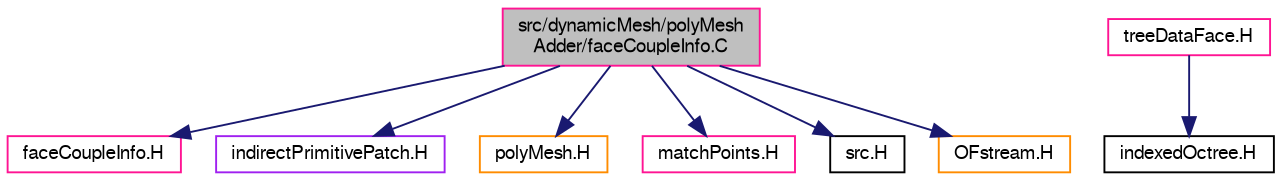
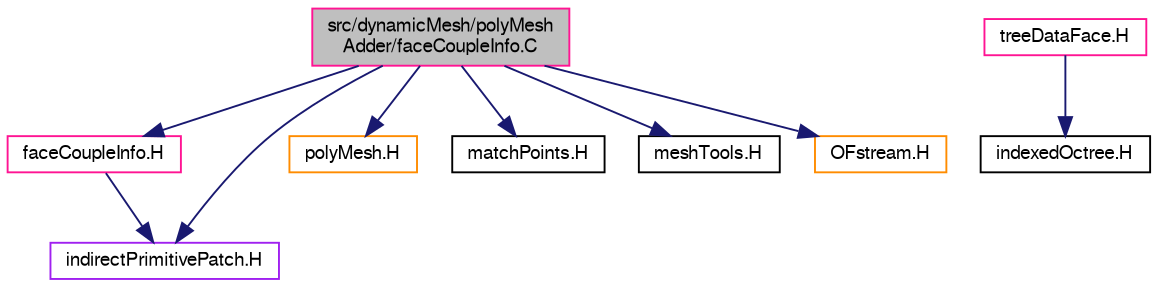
node "matchPoints.H": color deeppink -> black
node "src.H": label "src.H" -> "meshTools.H"
edge "faceCoupleInfo.H" -> "indirectPrimitivePatch.H": added
